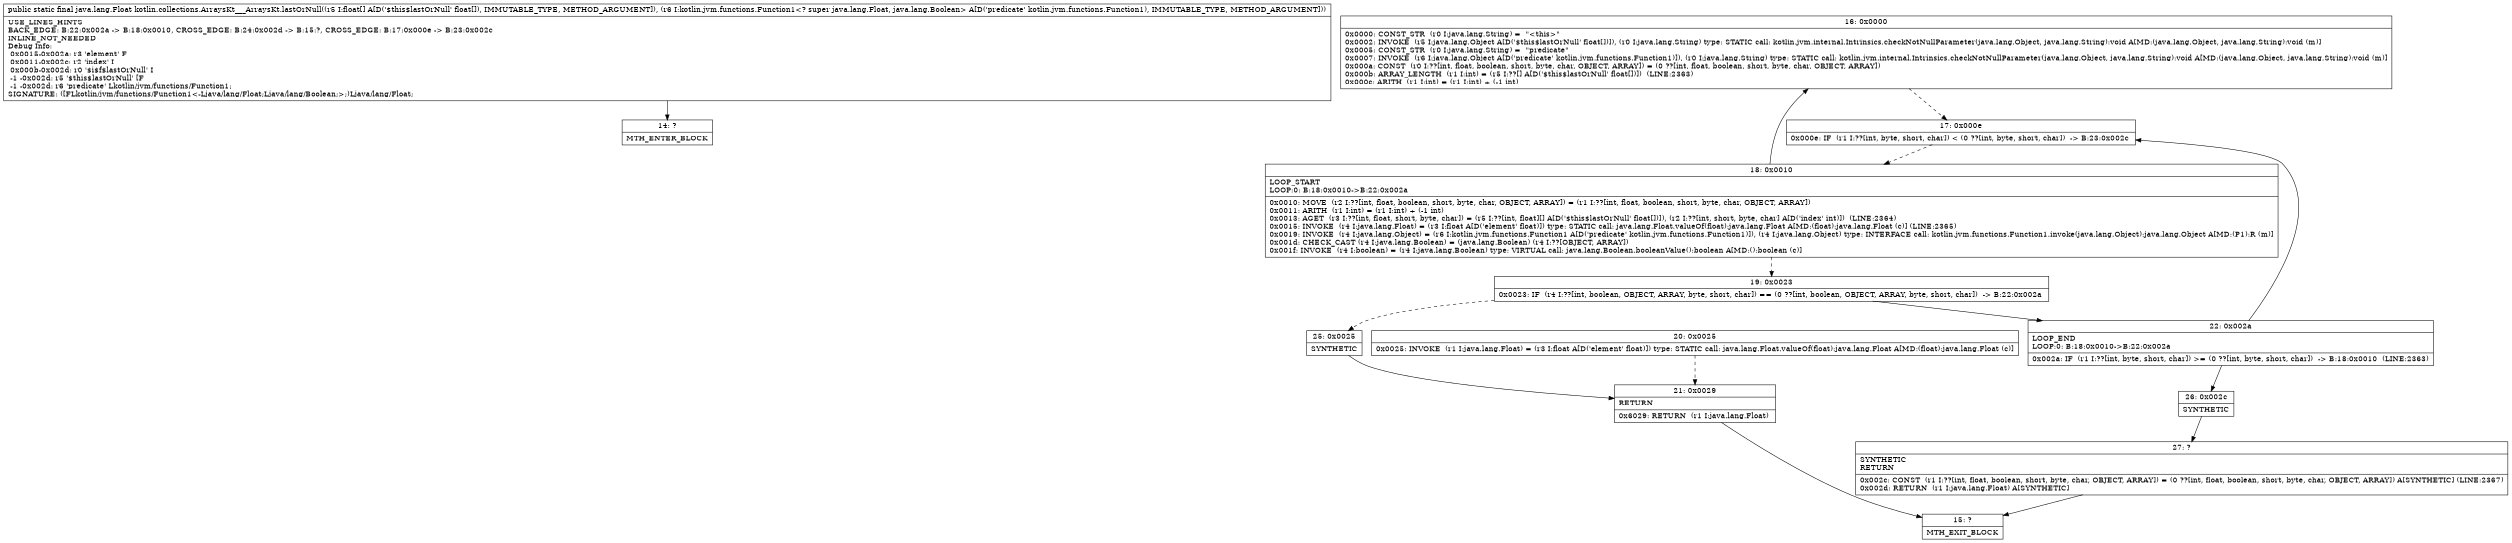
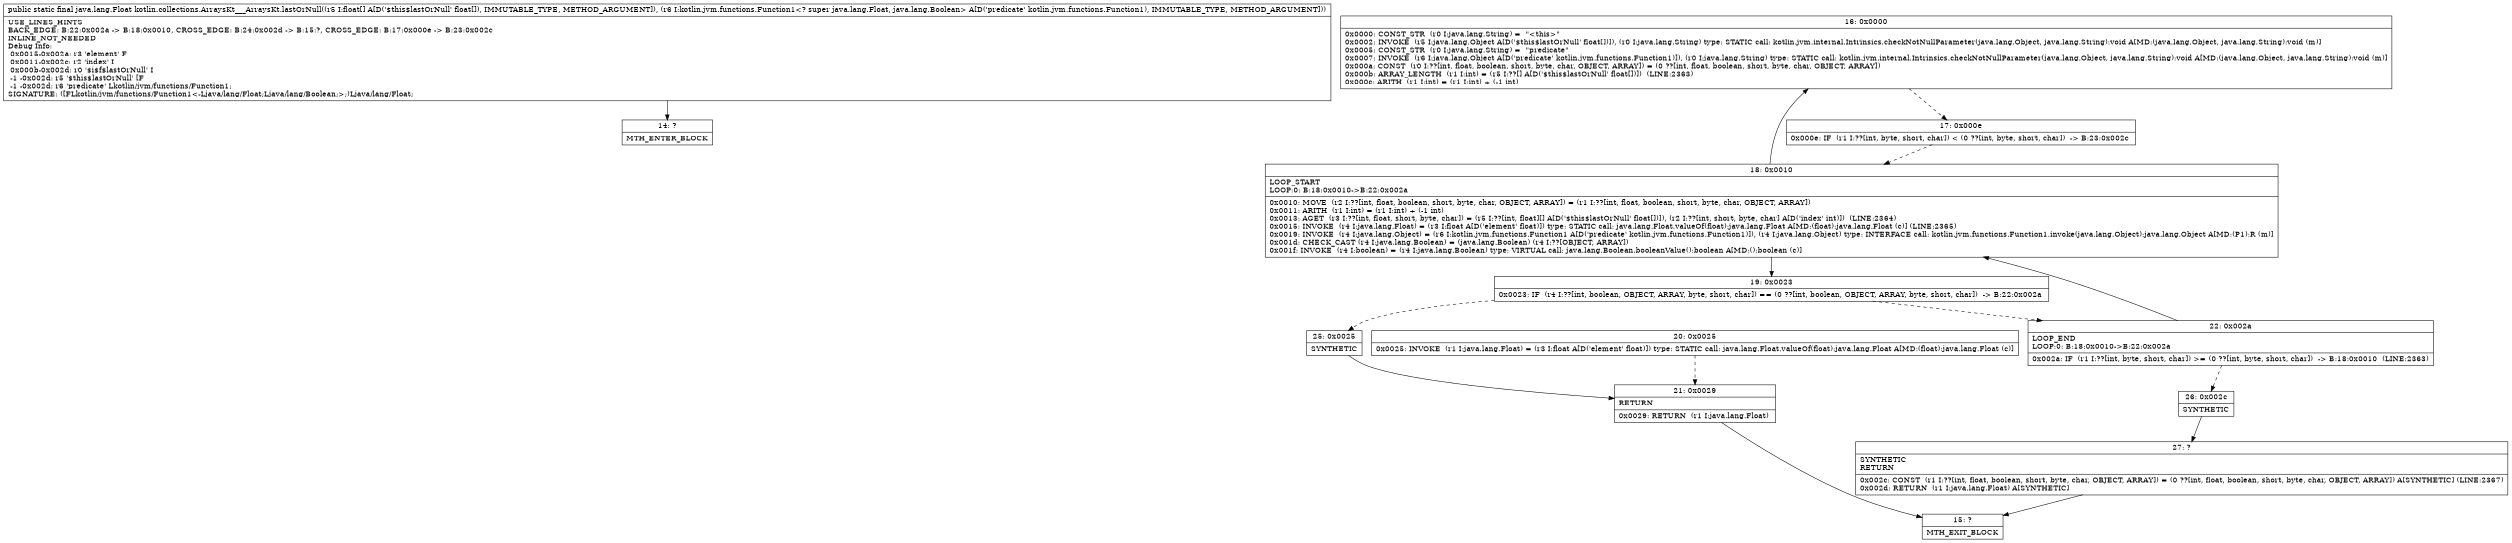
edge "22: 0x002a" -> "17: 0x000e": now "22: 0x002a" -> "18: 0x0010"
edge "18: 0x0010" -> "19: 0x0023": style dashed -> solid
edge "19: 0x0023" -> "22: 0x002a": style solid -> dashed
edge "22: 0x002a" -> "26: 0x002c": style solid -> dashed
node "21: 0x0029": text "0x6029: RETURN  (r1 I:java.lang.Float)" -> "0x0029: RETURN  (r1 I:java.lang.Float)"
